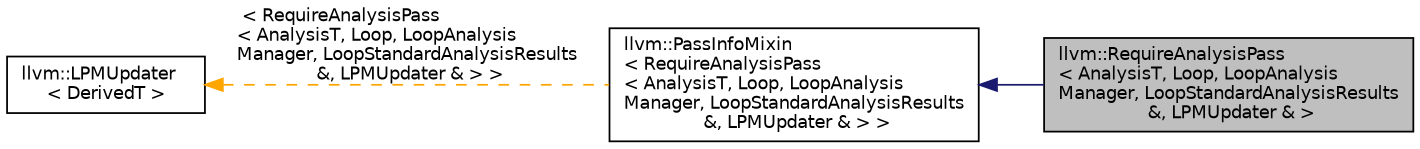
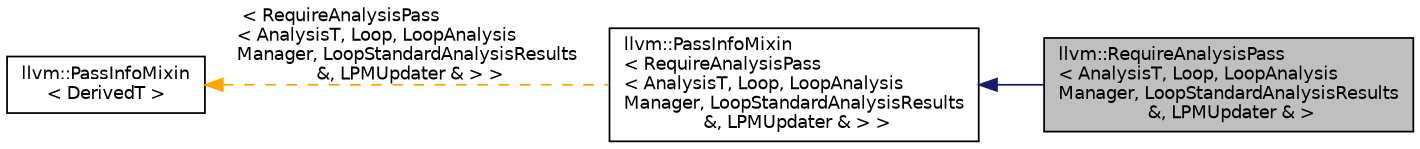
node "llvm::LPMUpdater < DerivedT >": label "llvm::LPMUpdater < DerivedT >" -> "llvm::PassInfoMixin < DerivedT >"
